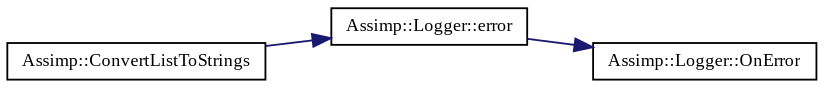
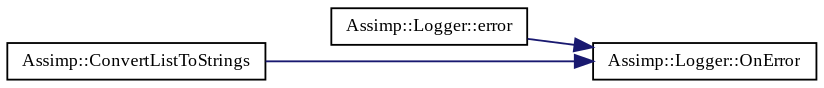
edge "Assimp::ConvertListToStrings" -> "Assimp::Logger::error": now "Assimp::ConvertListToStrings" -> "Assimp::Logger::OnError"
